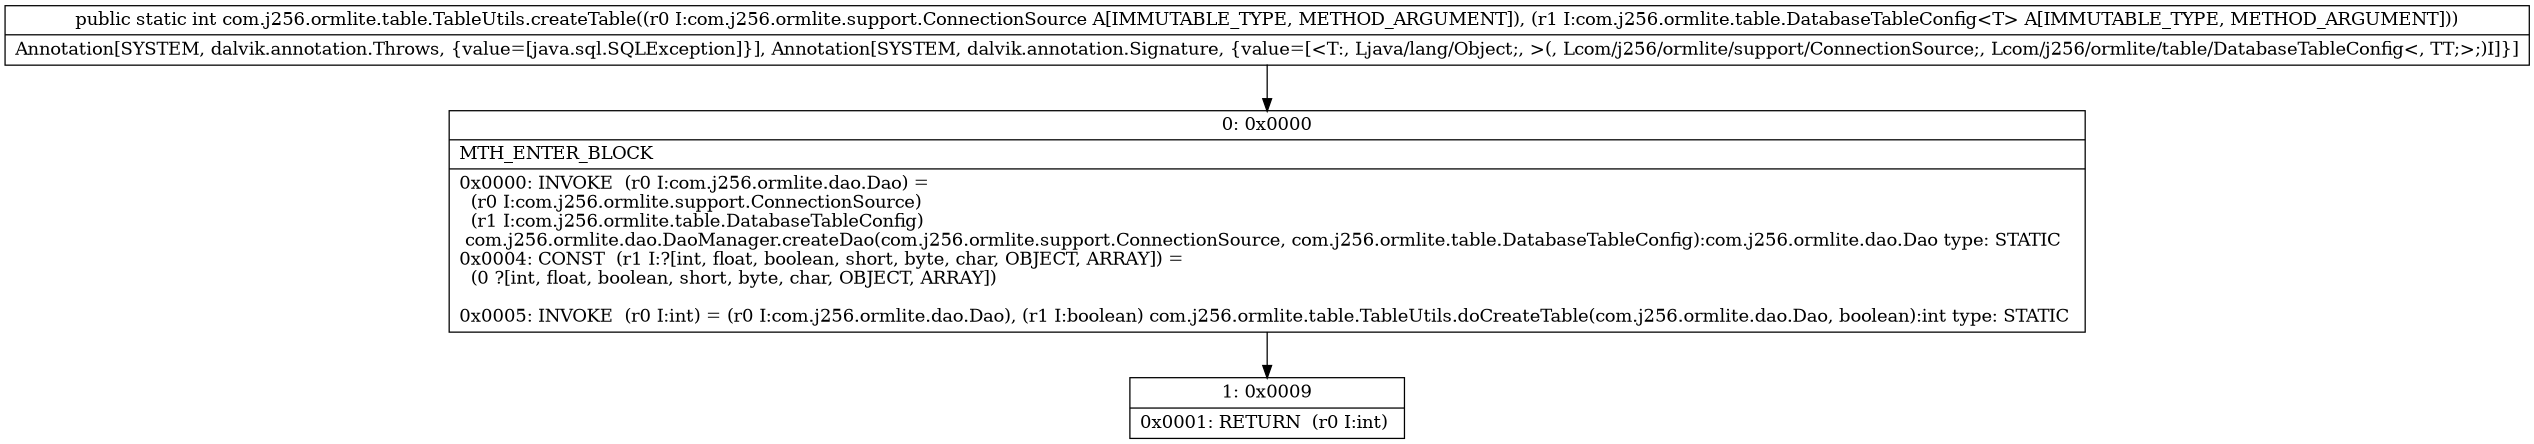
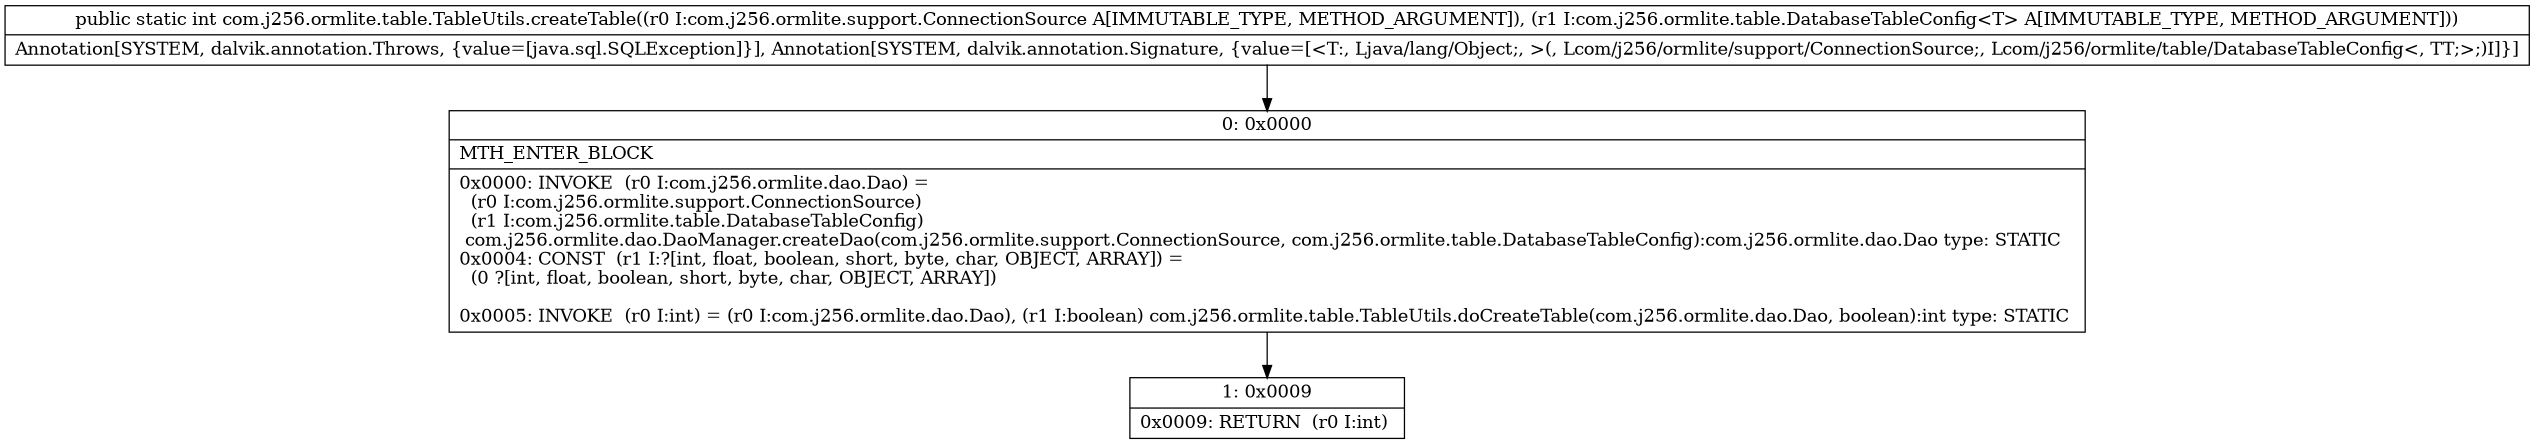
node "1: 0x0009": text "0x0001: RETURN  (r0 I:int)" -> "0x0009: RETURN  (r0 I:int)"
